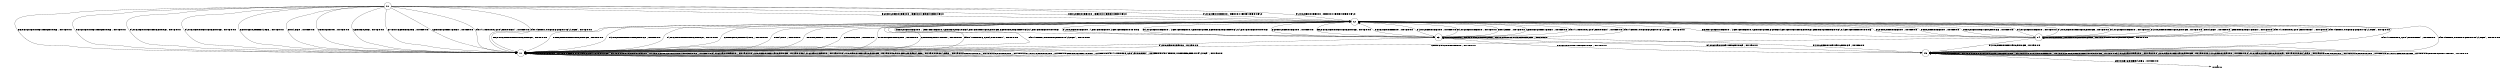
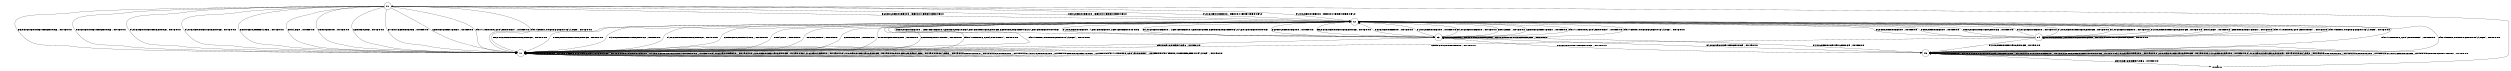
edge "__start0" -> "s0": added
edge "s2" -> "s4": removed, label "ECDH_CLIENT_HELLO / SERVER_HELLO,CERTIFICATE,ECDHE_SERVER_KEY_EXCHANGE,CERTIFICATE_REQUEST,SERVER_HELLO_DONE"
edge "s3" -> "s1": label "PSK_CLIENT_HELLO / TIMEOUT" -> "CHANGE_CIPHER_SPEC / TIMEOUT"
